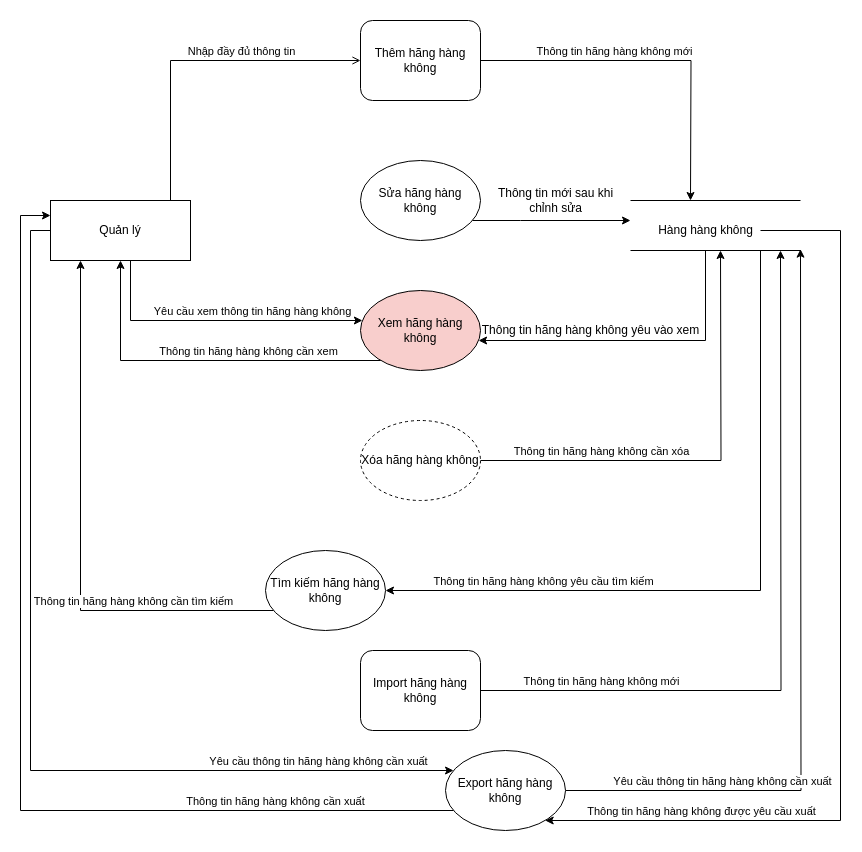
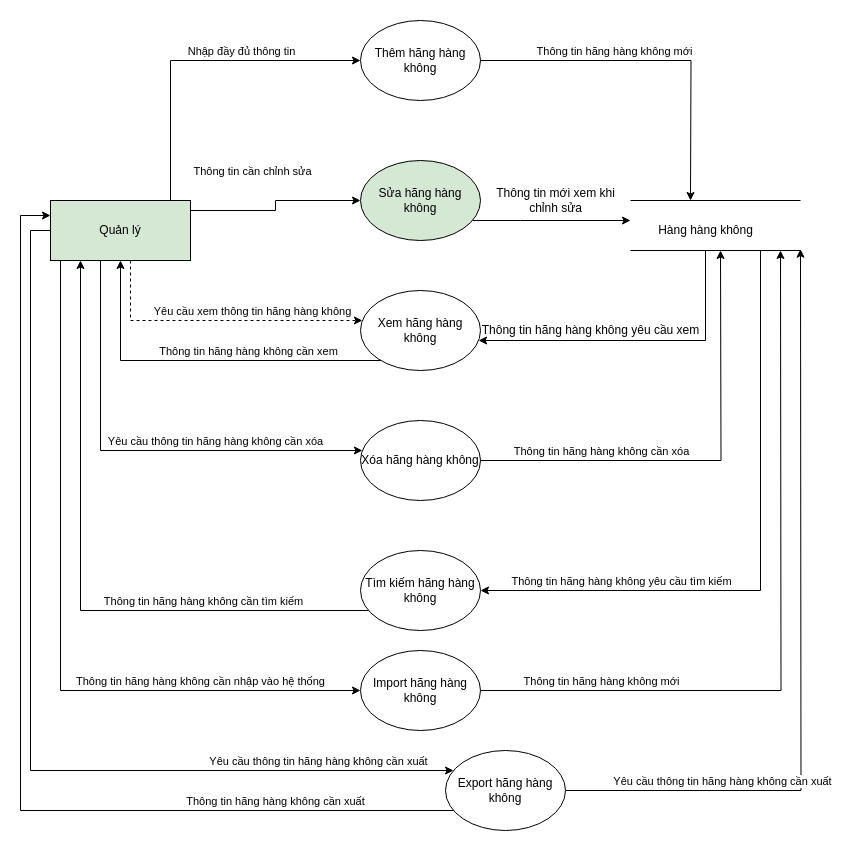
edge "Quản lý" -> "Thêm hãng hàng không": arrowhead open -> classic
node "Thêm hãng hàng không": shape rounded rectangle -> ellipse
node "Sửa hãng hàng không": fillcolor #ffffff -> #d5e8d4
node "Thông tin mới sau khi chỉnh sửa": label "Thông tin mới sau khi chỉnh sửa" -> "Thông tin mới xem khi chỉnh sửa"
edge "Quản lý" -> "Sửa hãng hàng không": added, label "Thông tin cần chỉnh sửa"
node "Quản lý": fillcolor #ffffff -> #d5e8d4
edge "Quản lý" -> "Xem hãng hàng không": style solid -> dashed
node "Xem hãng hàng không": fillcolor #f8cecc -> #ffffff
node "Thông tin hãng hàng không yêu vào xem": label "Thông tin hãng hàng không yêu vào xem" -> "Thông tin hãng hàng không yêu cầu xem"
edge "Quản lý" -> "Xóa hãng hàng không": added, label "Yêu cầu thông tin hãng hàng không cần xóa"
node "Xóa hãng hàng không": style dashed -> solid
node "Tìm kiếm hãng hàng không": moved (326, 591) -> (421, 591)
edge "Quản lý" -> "Import hãng hàng không": added, label "Thông tin hãng hàng không cần nhập vào hệ thống"
edge "Hàng hàng không" -> "Export hãng hàng không": removed, label "Thông tin hãng hàng không được yêu cầu xuất"
node "Import hãng hàng không": shape rounded rectangle -> ellipse
